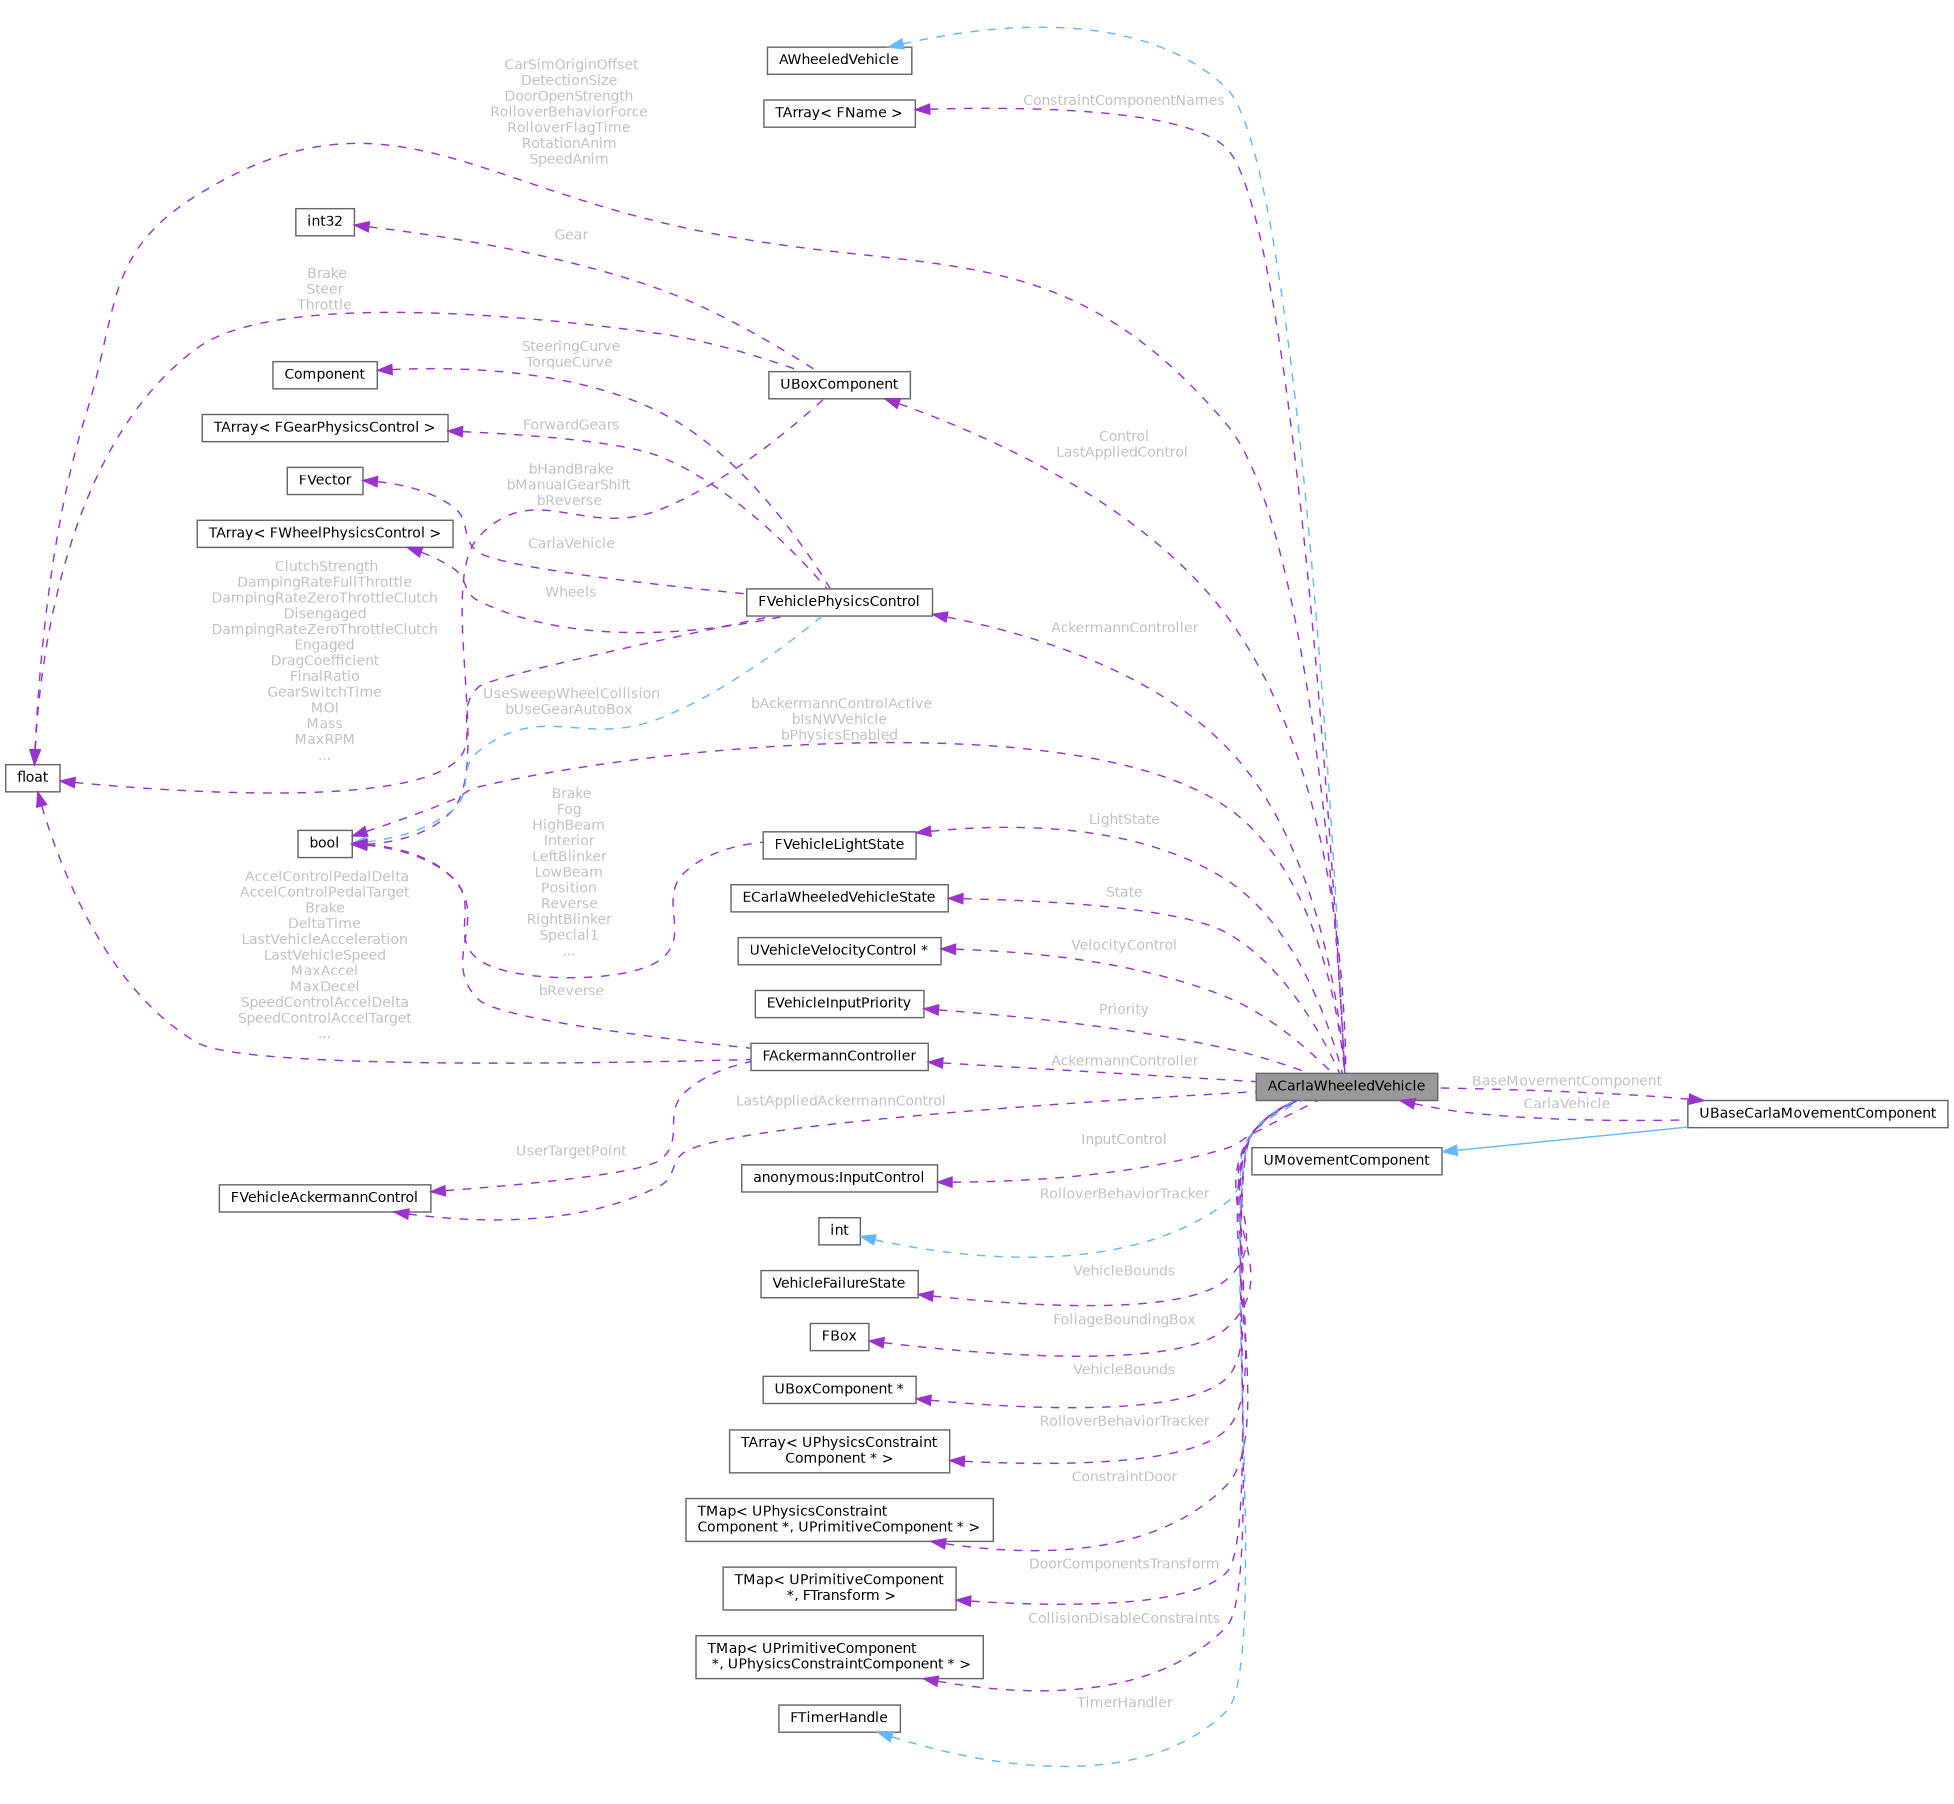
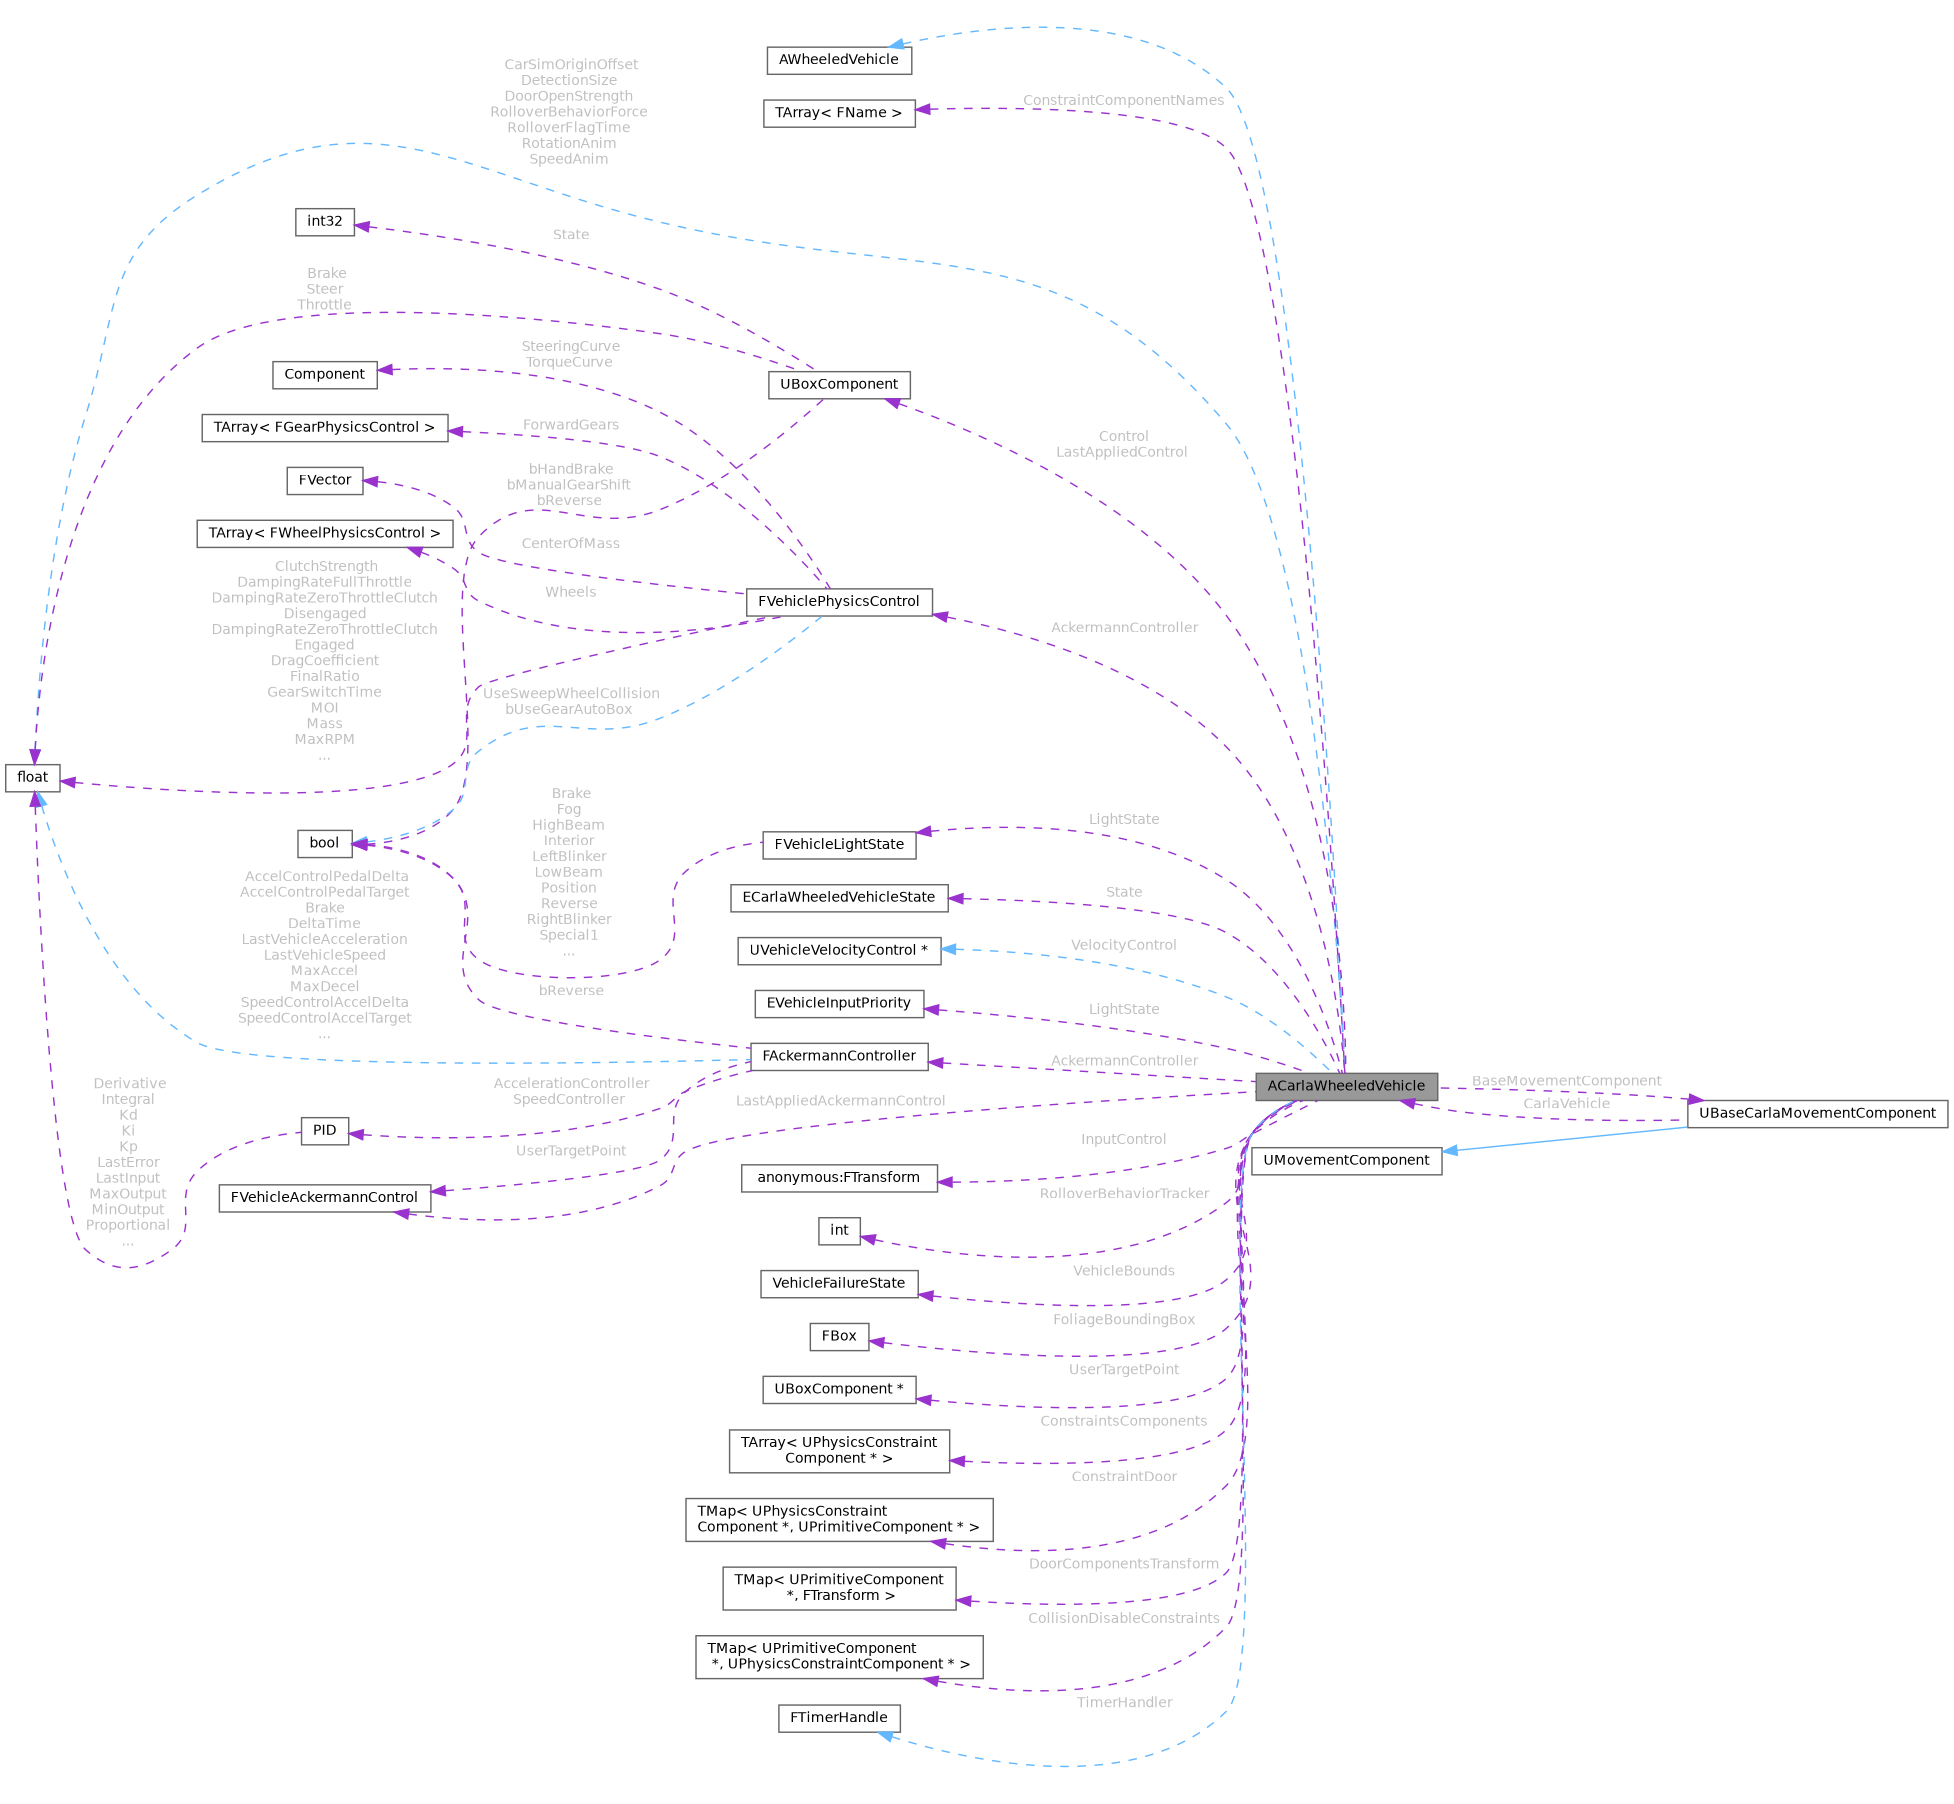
edge "UBoxComponent" -> "int32": label " Gear" -> " State"
edge "ACarlaWheeledVehicle" -> "float": color darkorchid3 -> steelblue1
edge "FVehiclePhysicsControl" -> "FVector": label " CarlaVehicle" -> " CenterOfMass"
edge "ACarlaWheeledVehicle" -> "bool": removed, label "bAckermannControlActive bIsNWVehicle bPhysicsEnabled"
edge "ACarlaWheeledVehicle" -> "UVehicleVelocityControl *": color darkorchid3 -> steelblue1
edge "ACarlaWheeledVehicle" -> "EVehicleInputPriority": label " Priority" -> " LightState"
edge "FAckermannController" -> "float": color darkorchid3 -> steelblue1
node "PID": added
node "anonymous:InputControl": label "anonymous:InputControl" -> "anonymous:FTransform"
edge "ACarlaWheeledVehicle" -> "int": color steelblue1 -> darkorchid3
edge "ACarlaWheeledVehicle" -> "UBoxComponent *": label " VehicleBounds" -> " UserTargetPoint"
edge "ACarlaWheeledVehicle" -> "TArray< UPhysicsConstraint Component * >": label " RolloverBehaviorTracker" -> " ConstraintsComponents"
